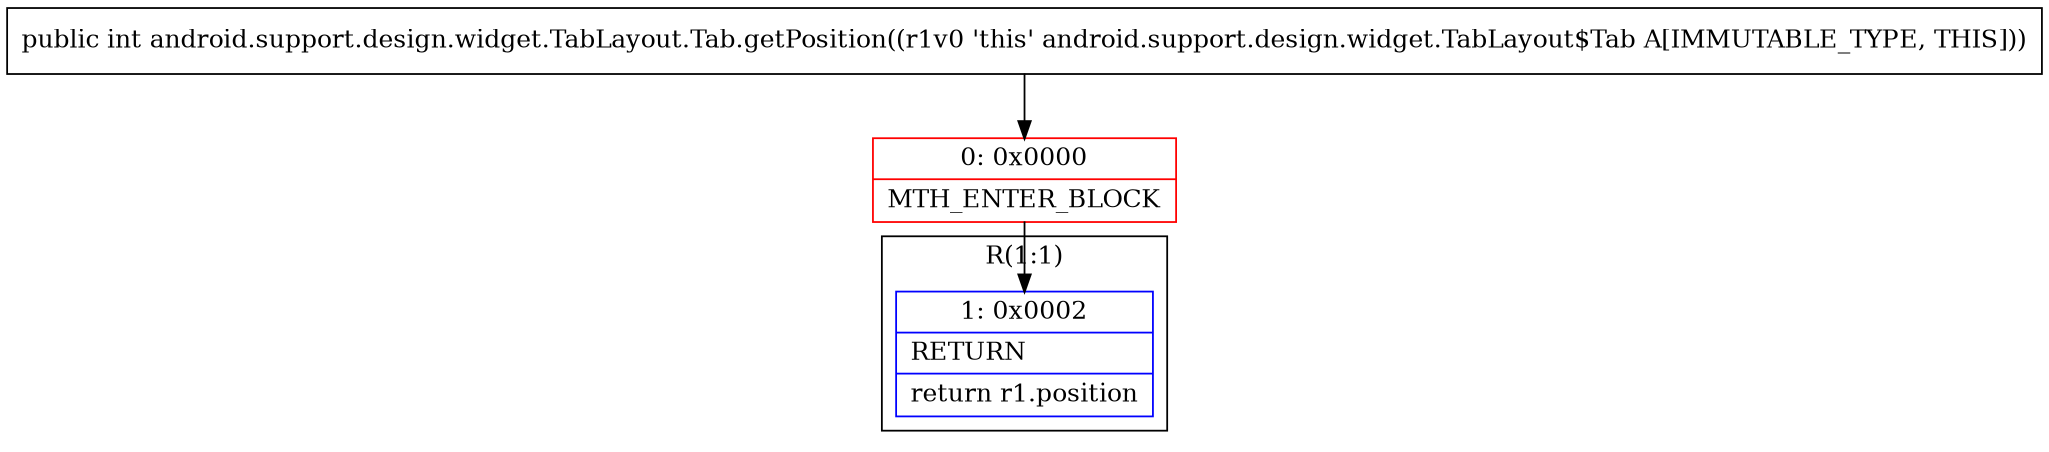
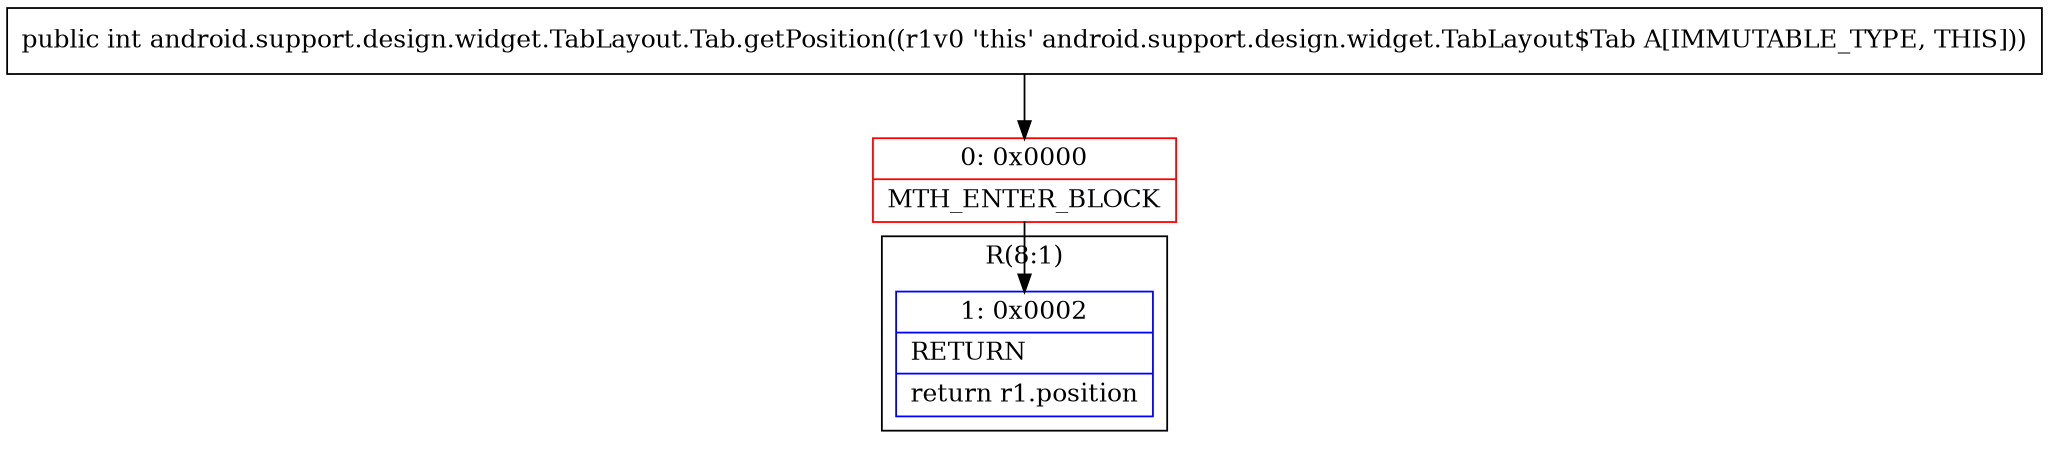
cluster "R(1:1)": label "R(1:1)" -> "R(8:1)"
